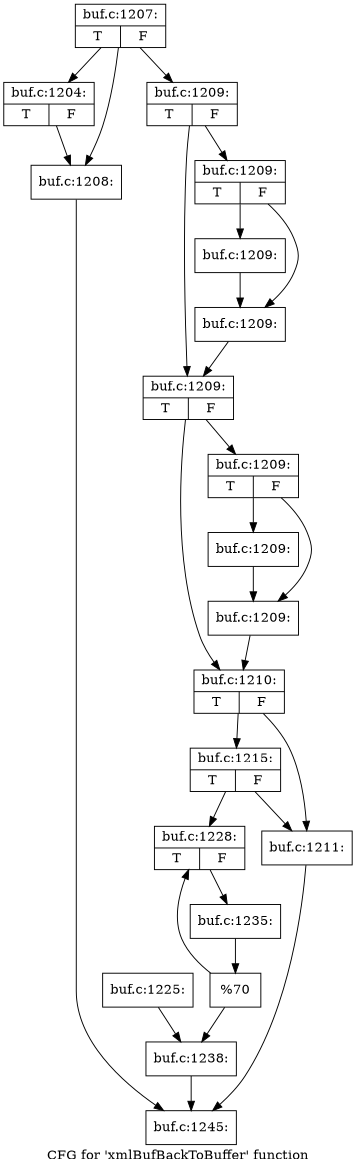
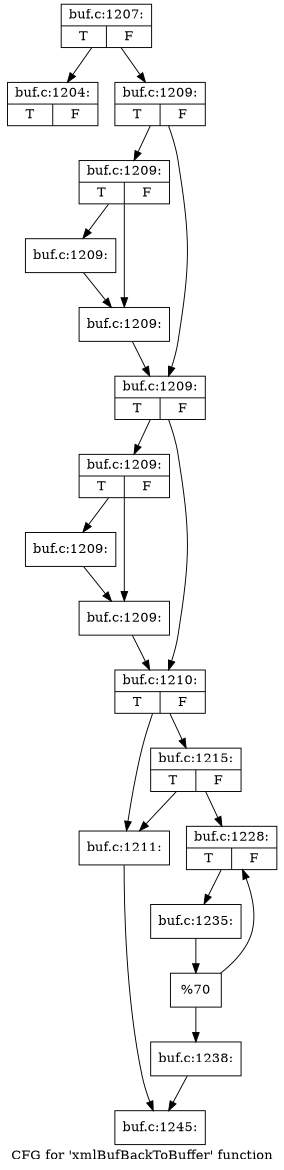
node "buf.c:1208:": removed
node "buf.c:1225:": removed
